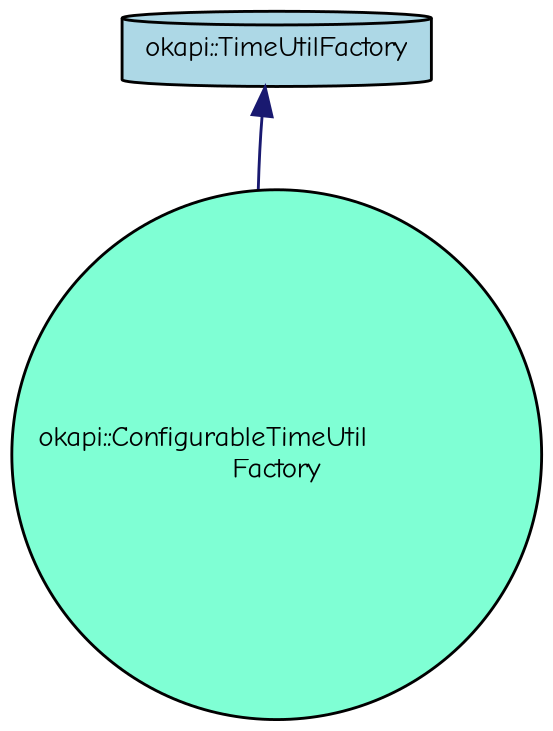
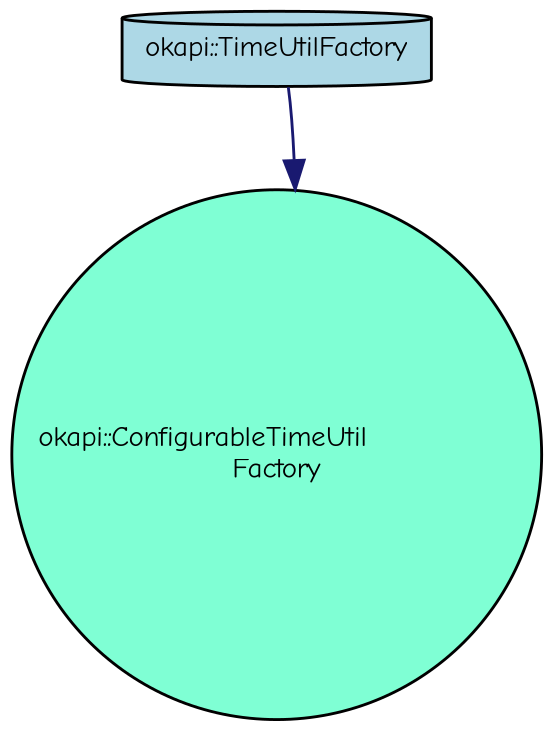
edge "okapi::ConfigurableTimeUtil Factory" -> "okapi::TimeUtilFactory": reversed
